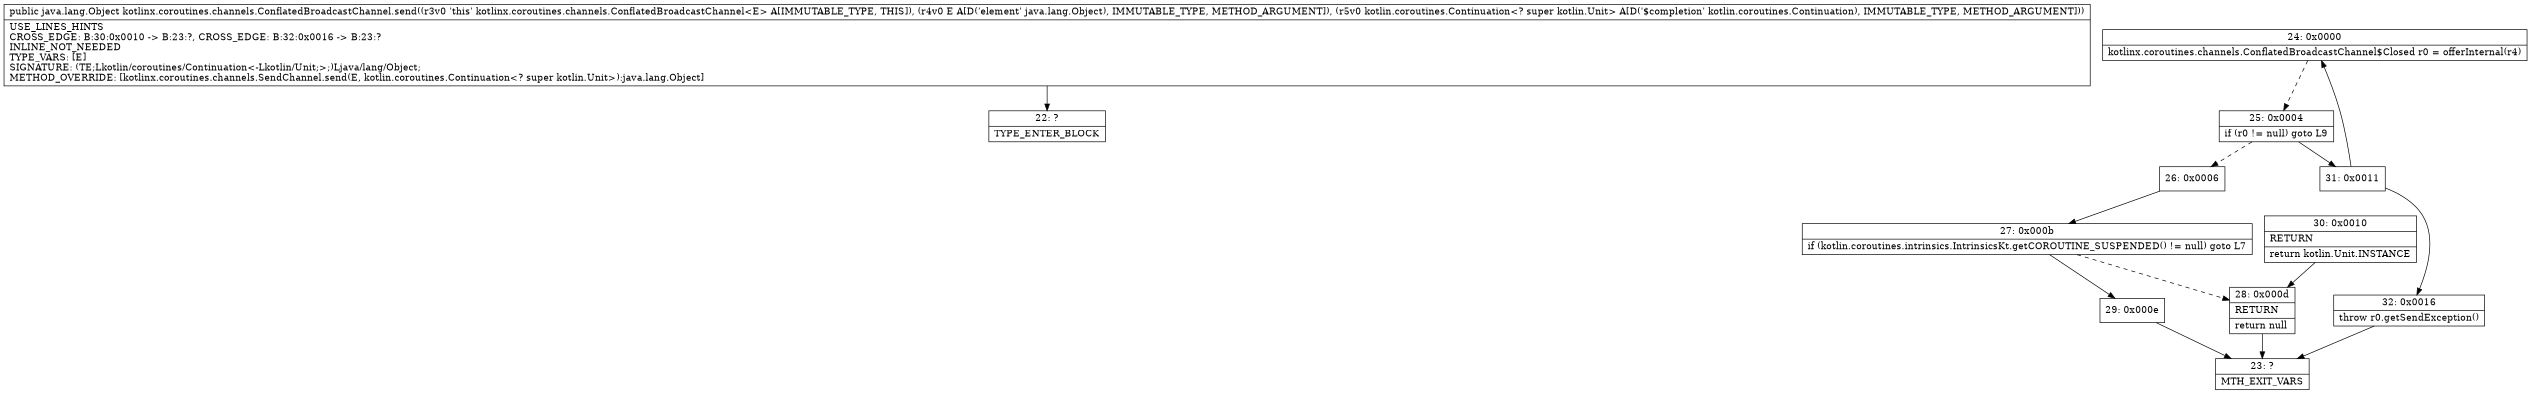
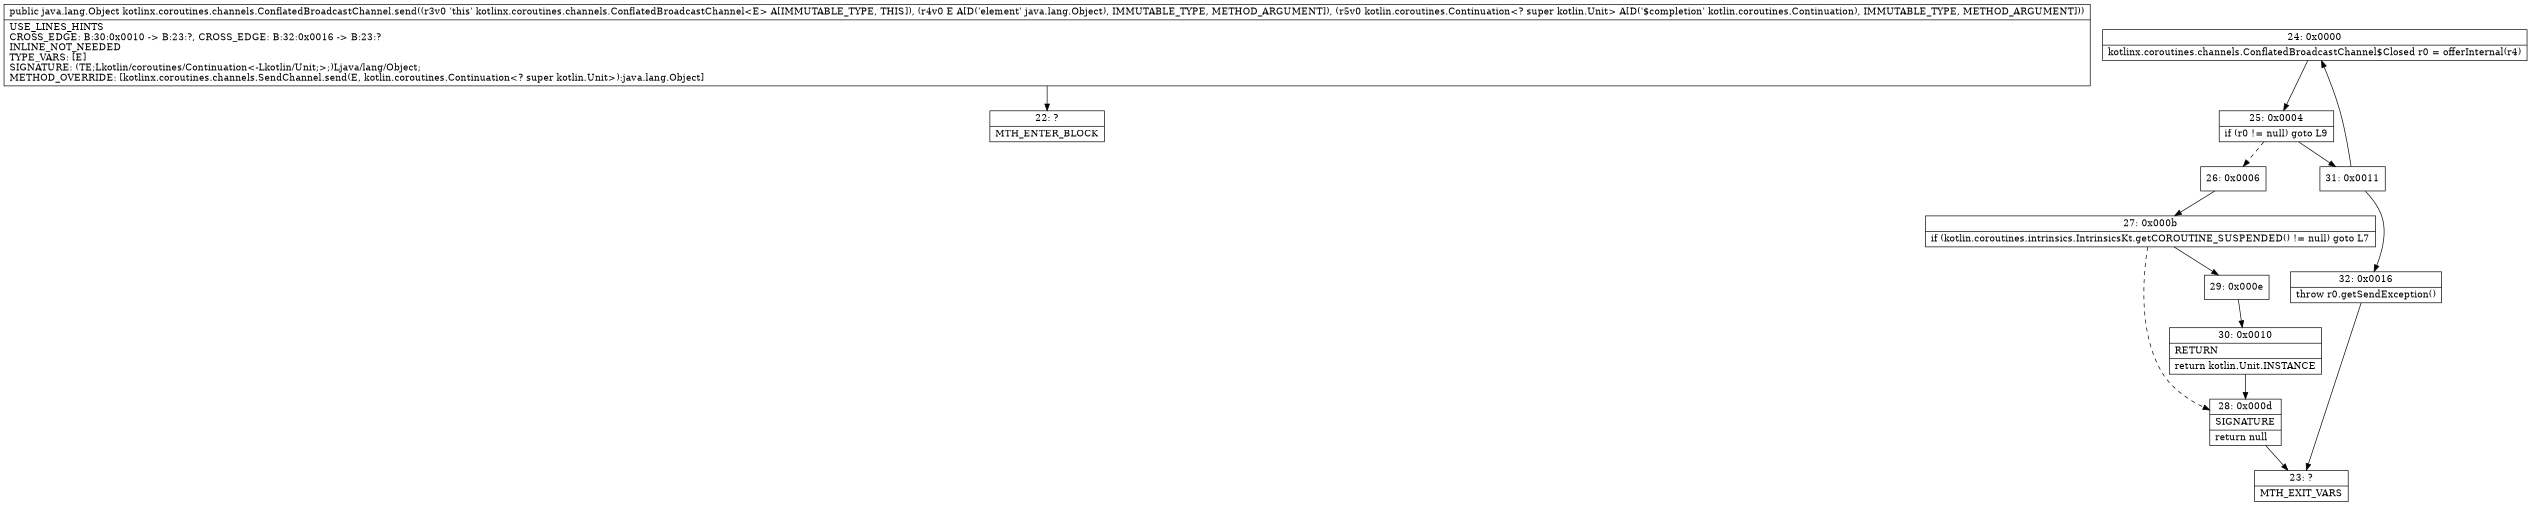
edge "24: 0x0000" -> "25: 0x0004": style dashed -> solid
node "22: ?": text "TYPE_ENTER_BLOCK" -> "MTH_ENTER_BLOCK"
node "28: 0x000d": text "RETURN" -> "SIGNATURE"
edge "29: 0x000e" -> "23: ?": now "29: 0x000e" -> "30: 0x0010"
